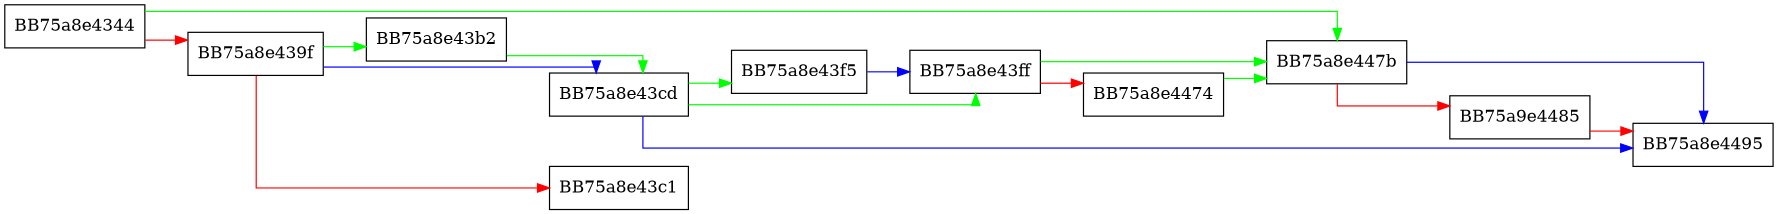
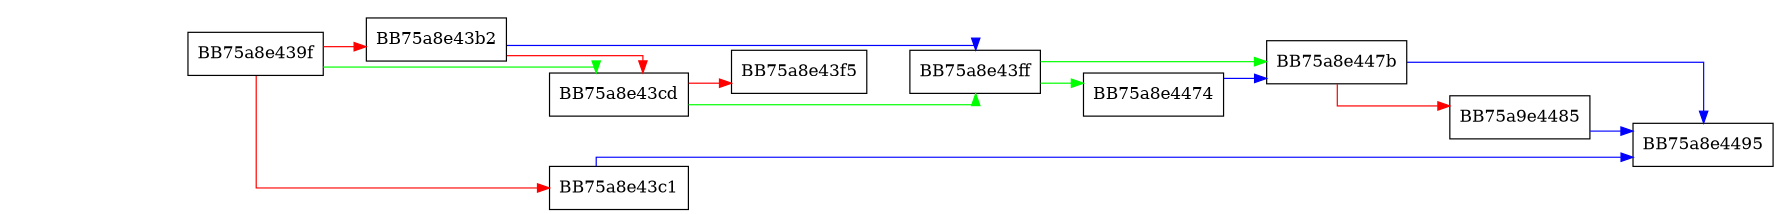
node "BB75a8e4344": removed
edge "BB75a8e439f" -> "BB75a8e43b2": color green -> red
edge "BB75a8e43b2" -> "BB75a8e43cd": color green -> red
edge "BB75a8e439f" -> "BB75a8e43cd": color blue -> green
edge "BB75a8e43f5" -> "BB75a8e43ff": now "BB75a8e43b2" -> "BB75a8e43ff"
edge "BB75a8e4474" -> "BB75a8e447b": color green -> blue
edge "BB75a8e43cd" -> "BB75a8e43f5": color green -> red
edge "BB75a8e43ff" -> "BB75a8e4474": color red -> green
edge "BB75a9e4485" -> "BB75a8e4495": color red -> blue
edge "BB75a8e43cd" -> "BB75a8e4495": now "BB75a8e43c1" -> "BB75a8e4495"
